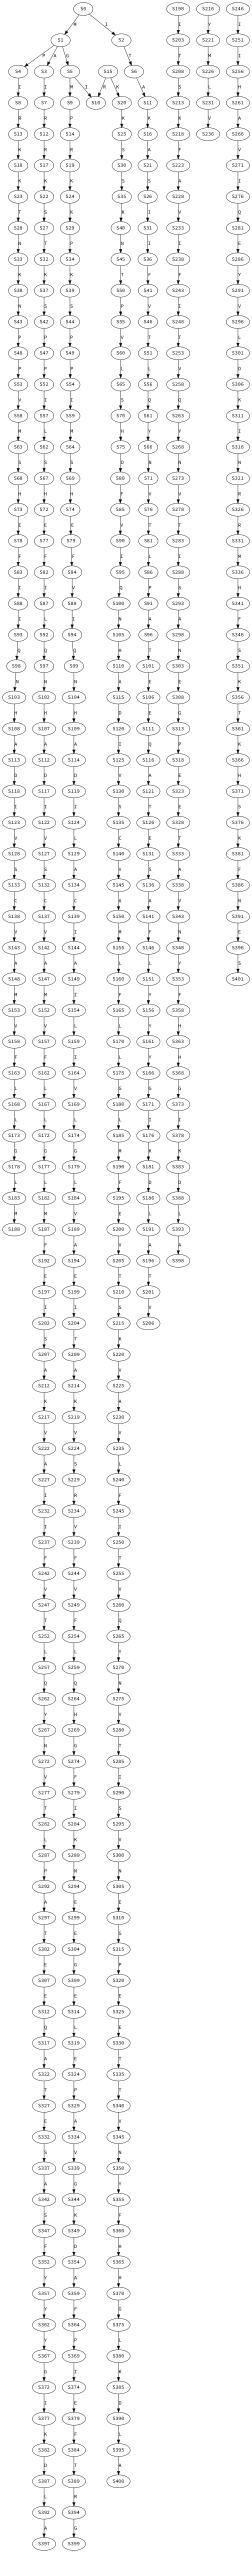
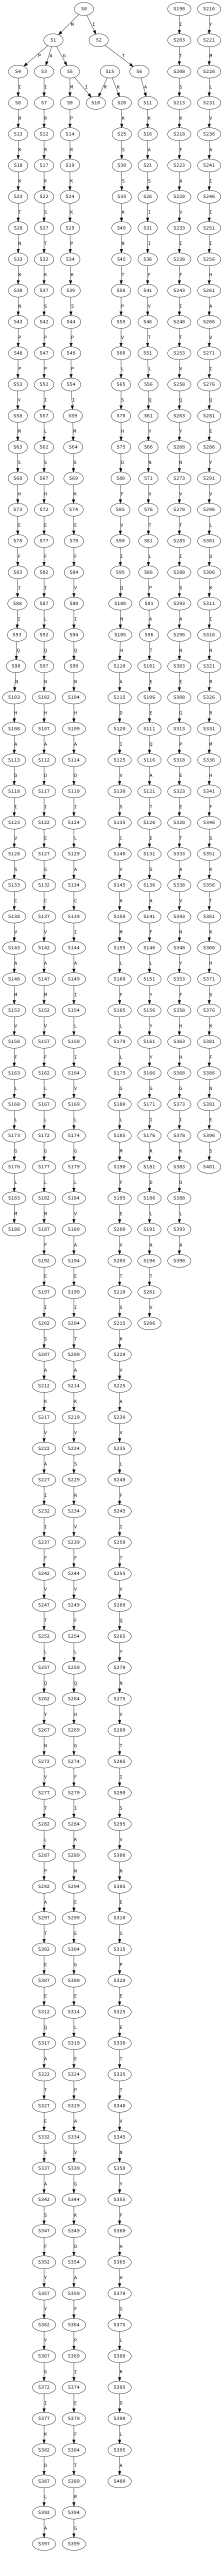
node "S241": added
edge "S122" -> "S127": label "V" -> "E"
